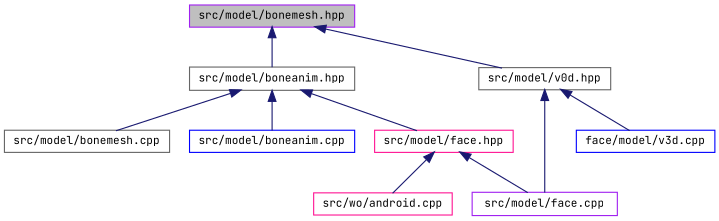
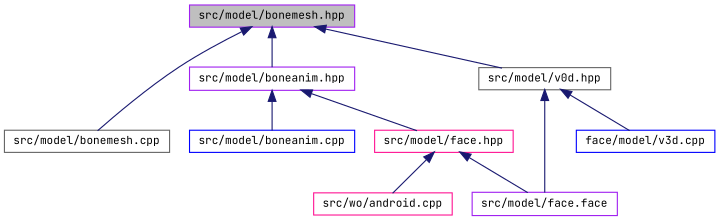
node "src/model/boneanim.hpp": color gray40 -> purple
edge "src/model/bonemesh.cpp" -> "src/model/boneanim.hpp": now "src/model/bonemesh.cpp" -> "src/model/bonemesh.hpp"
node "src/model/face.cpp": label "src/model/face.cpp" -> "src/model/face.face"
